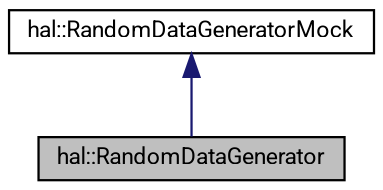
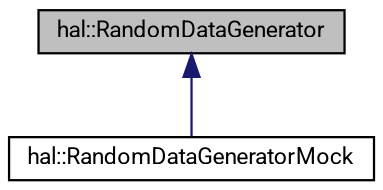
edge "hal::RandomDataGenerator" -> "hal::RandomDataGeneratorMock": reversed
